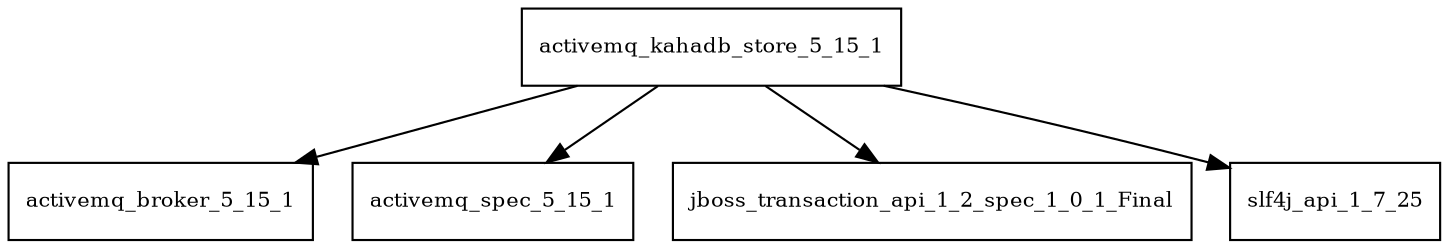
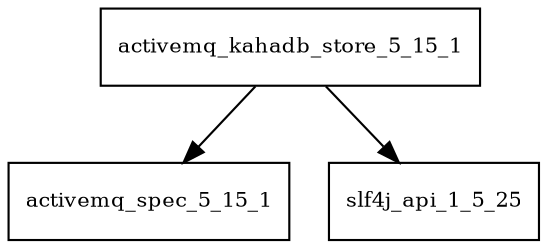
node "activemq_broker_5_15_1": removed
node "jboss_transaction_api_1_2_spec_1_0_1_Final": removed
node "slf4j_api_1_7_25": label "slf4j_api_1_7_25" -> "slf4j_api_1_5_25"
